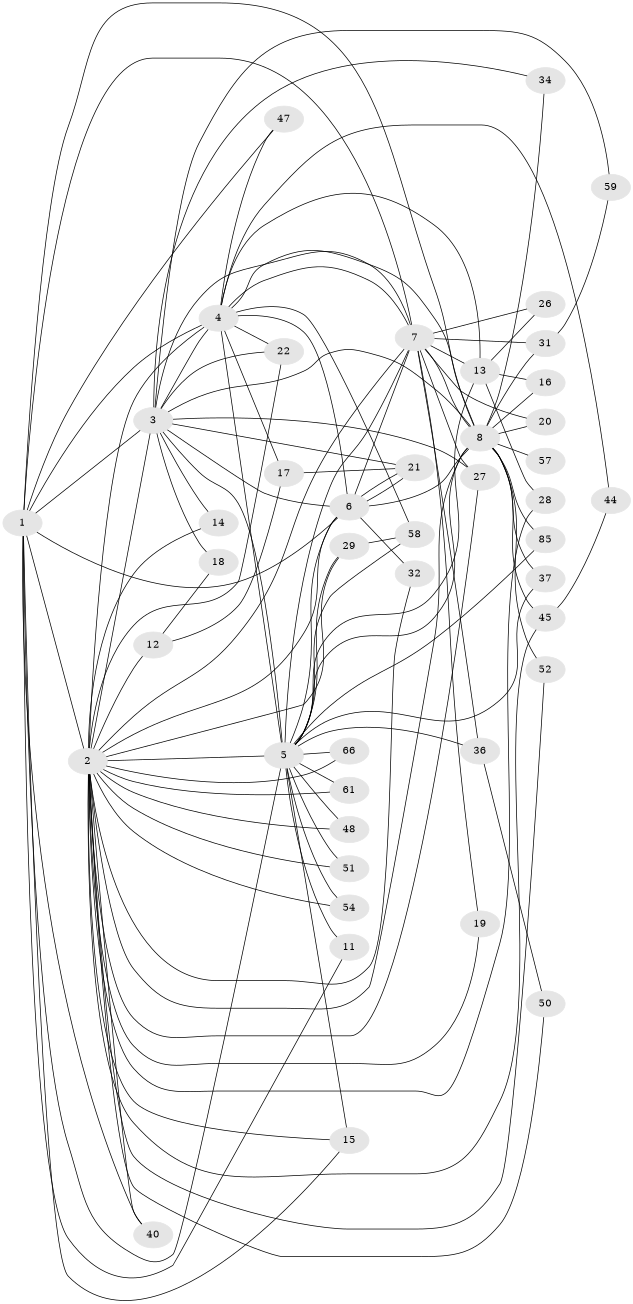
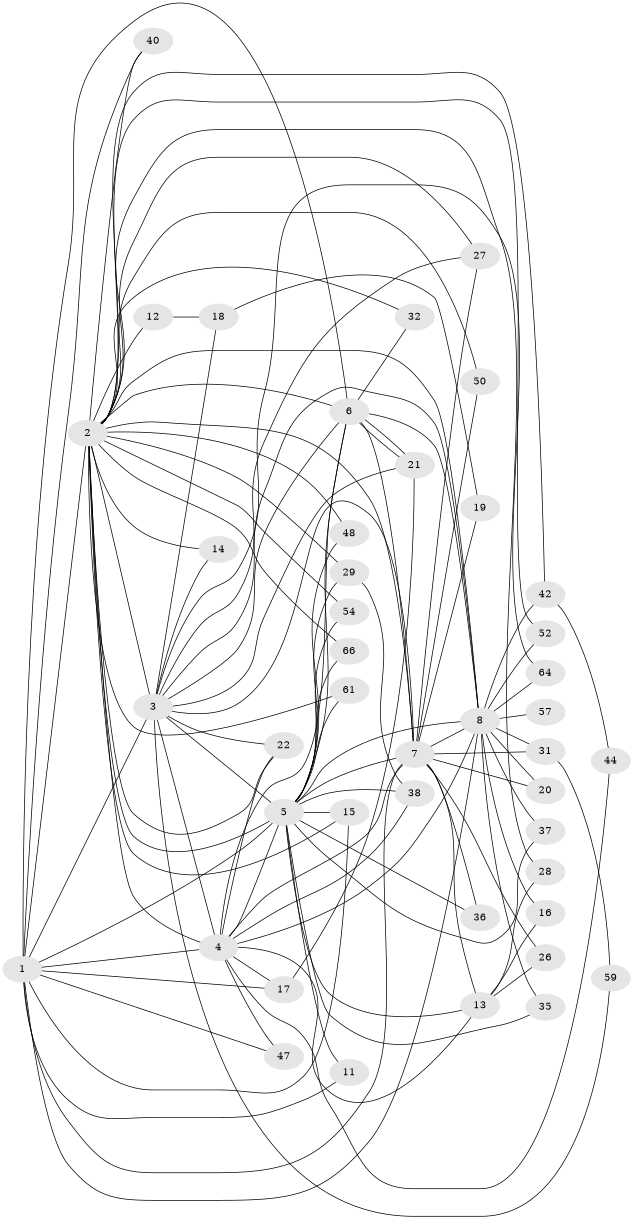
node "34": label "34" -> "64"
node "58": label "58" -> "38"
node "85": label "85" -> "35"
edge "17" -- "12": now "17" -- "1"
node "45": label "45" -> "42"
node "51": removed
edge "36" -- "50": now "7" -- "50"
edge "2" -- "19": now "18" -- "19"
